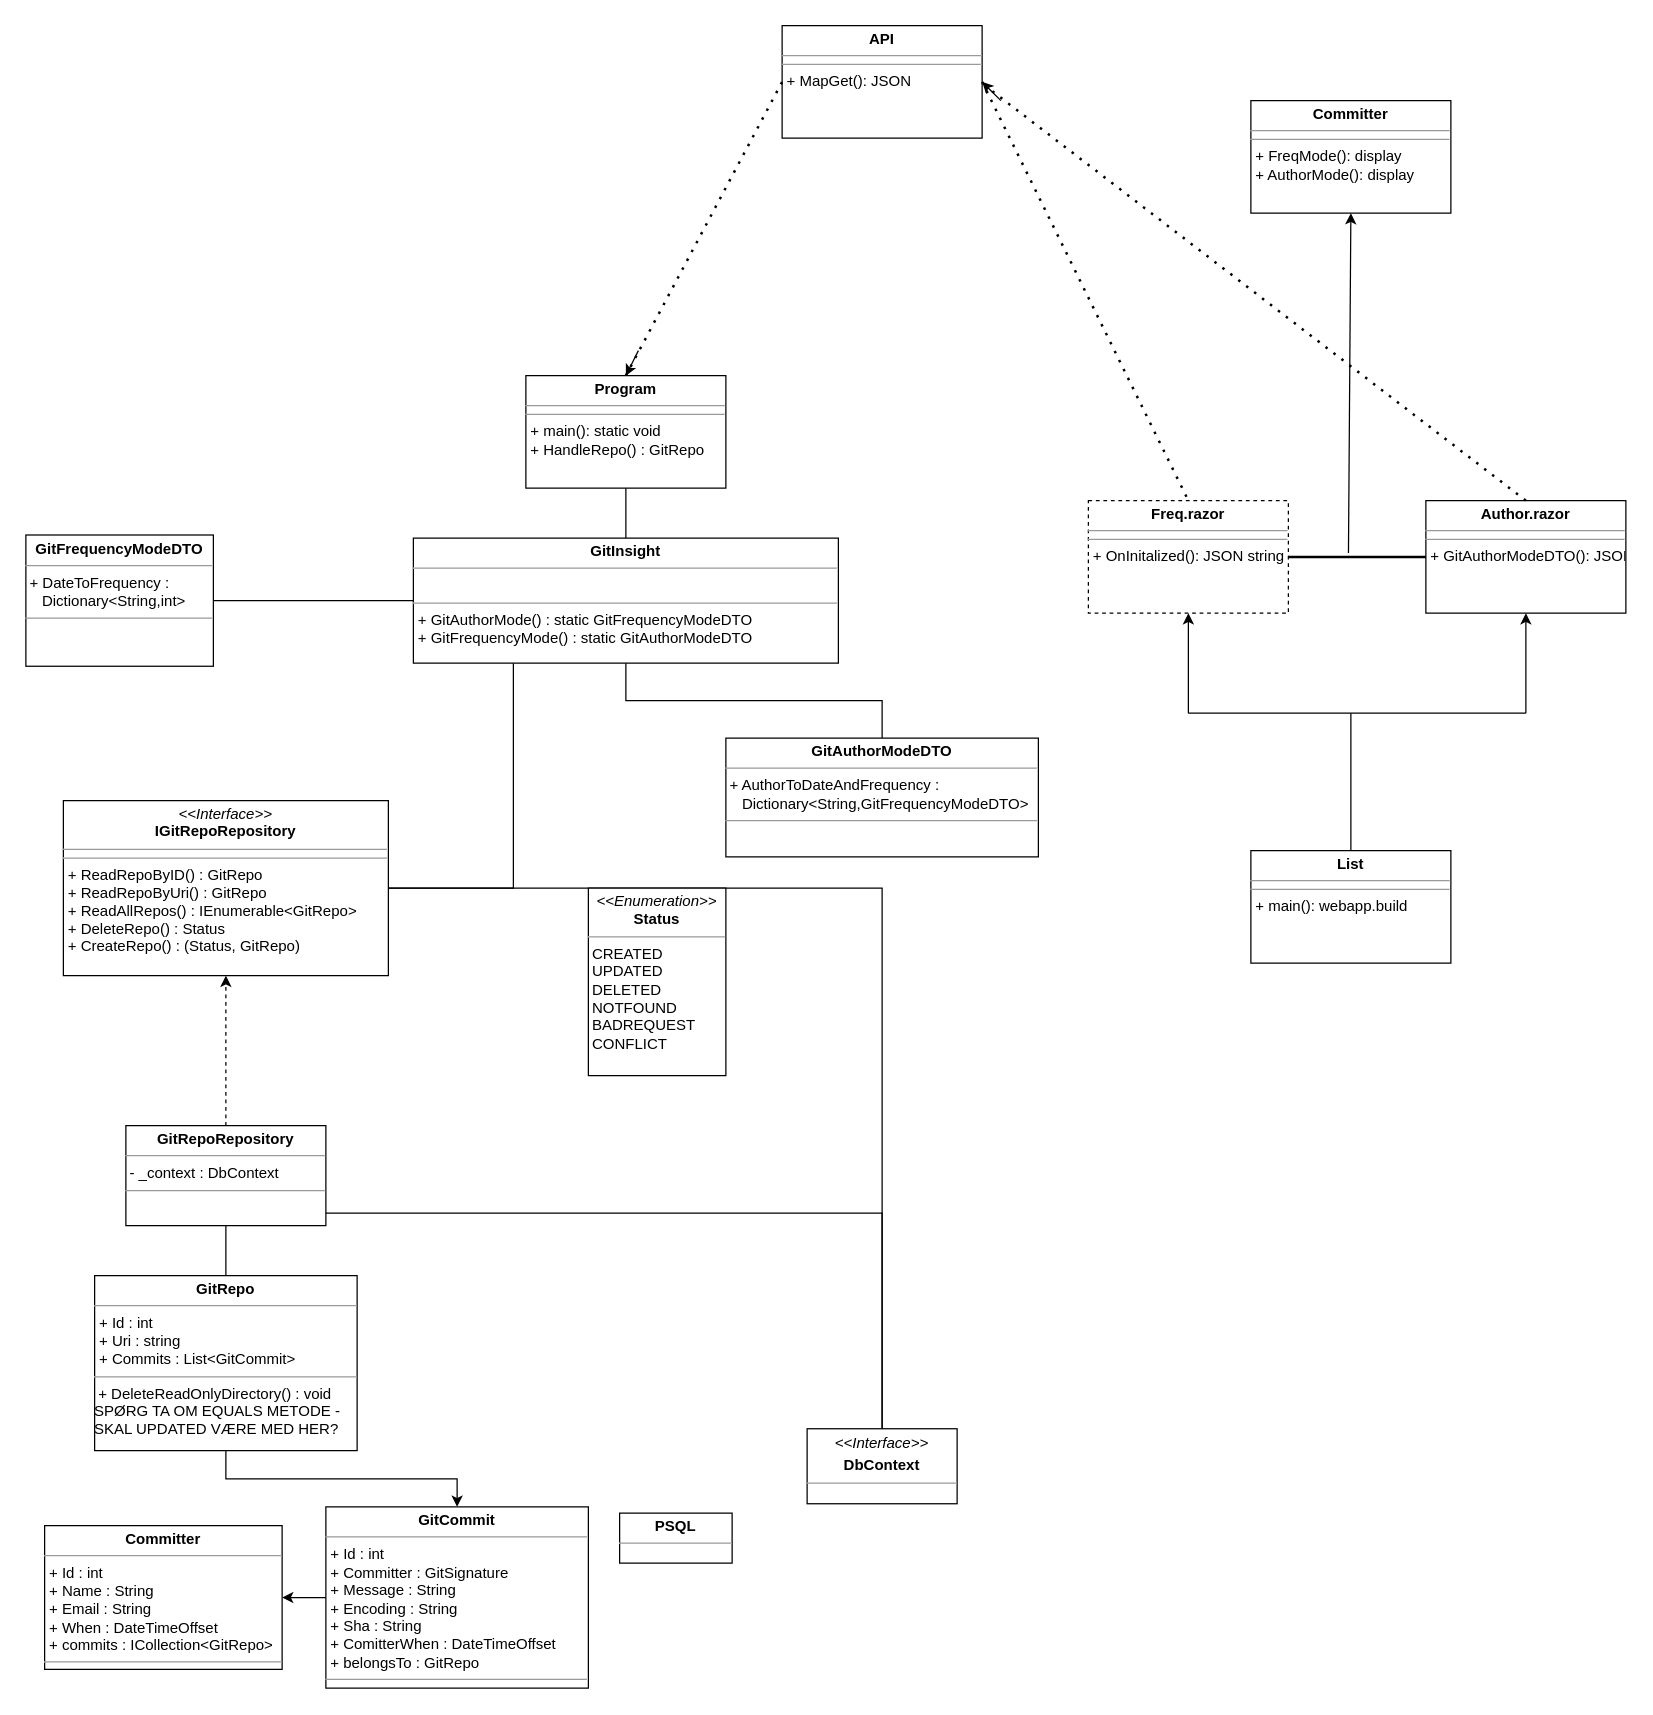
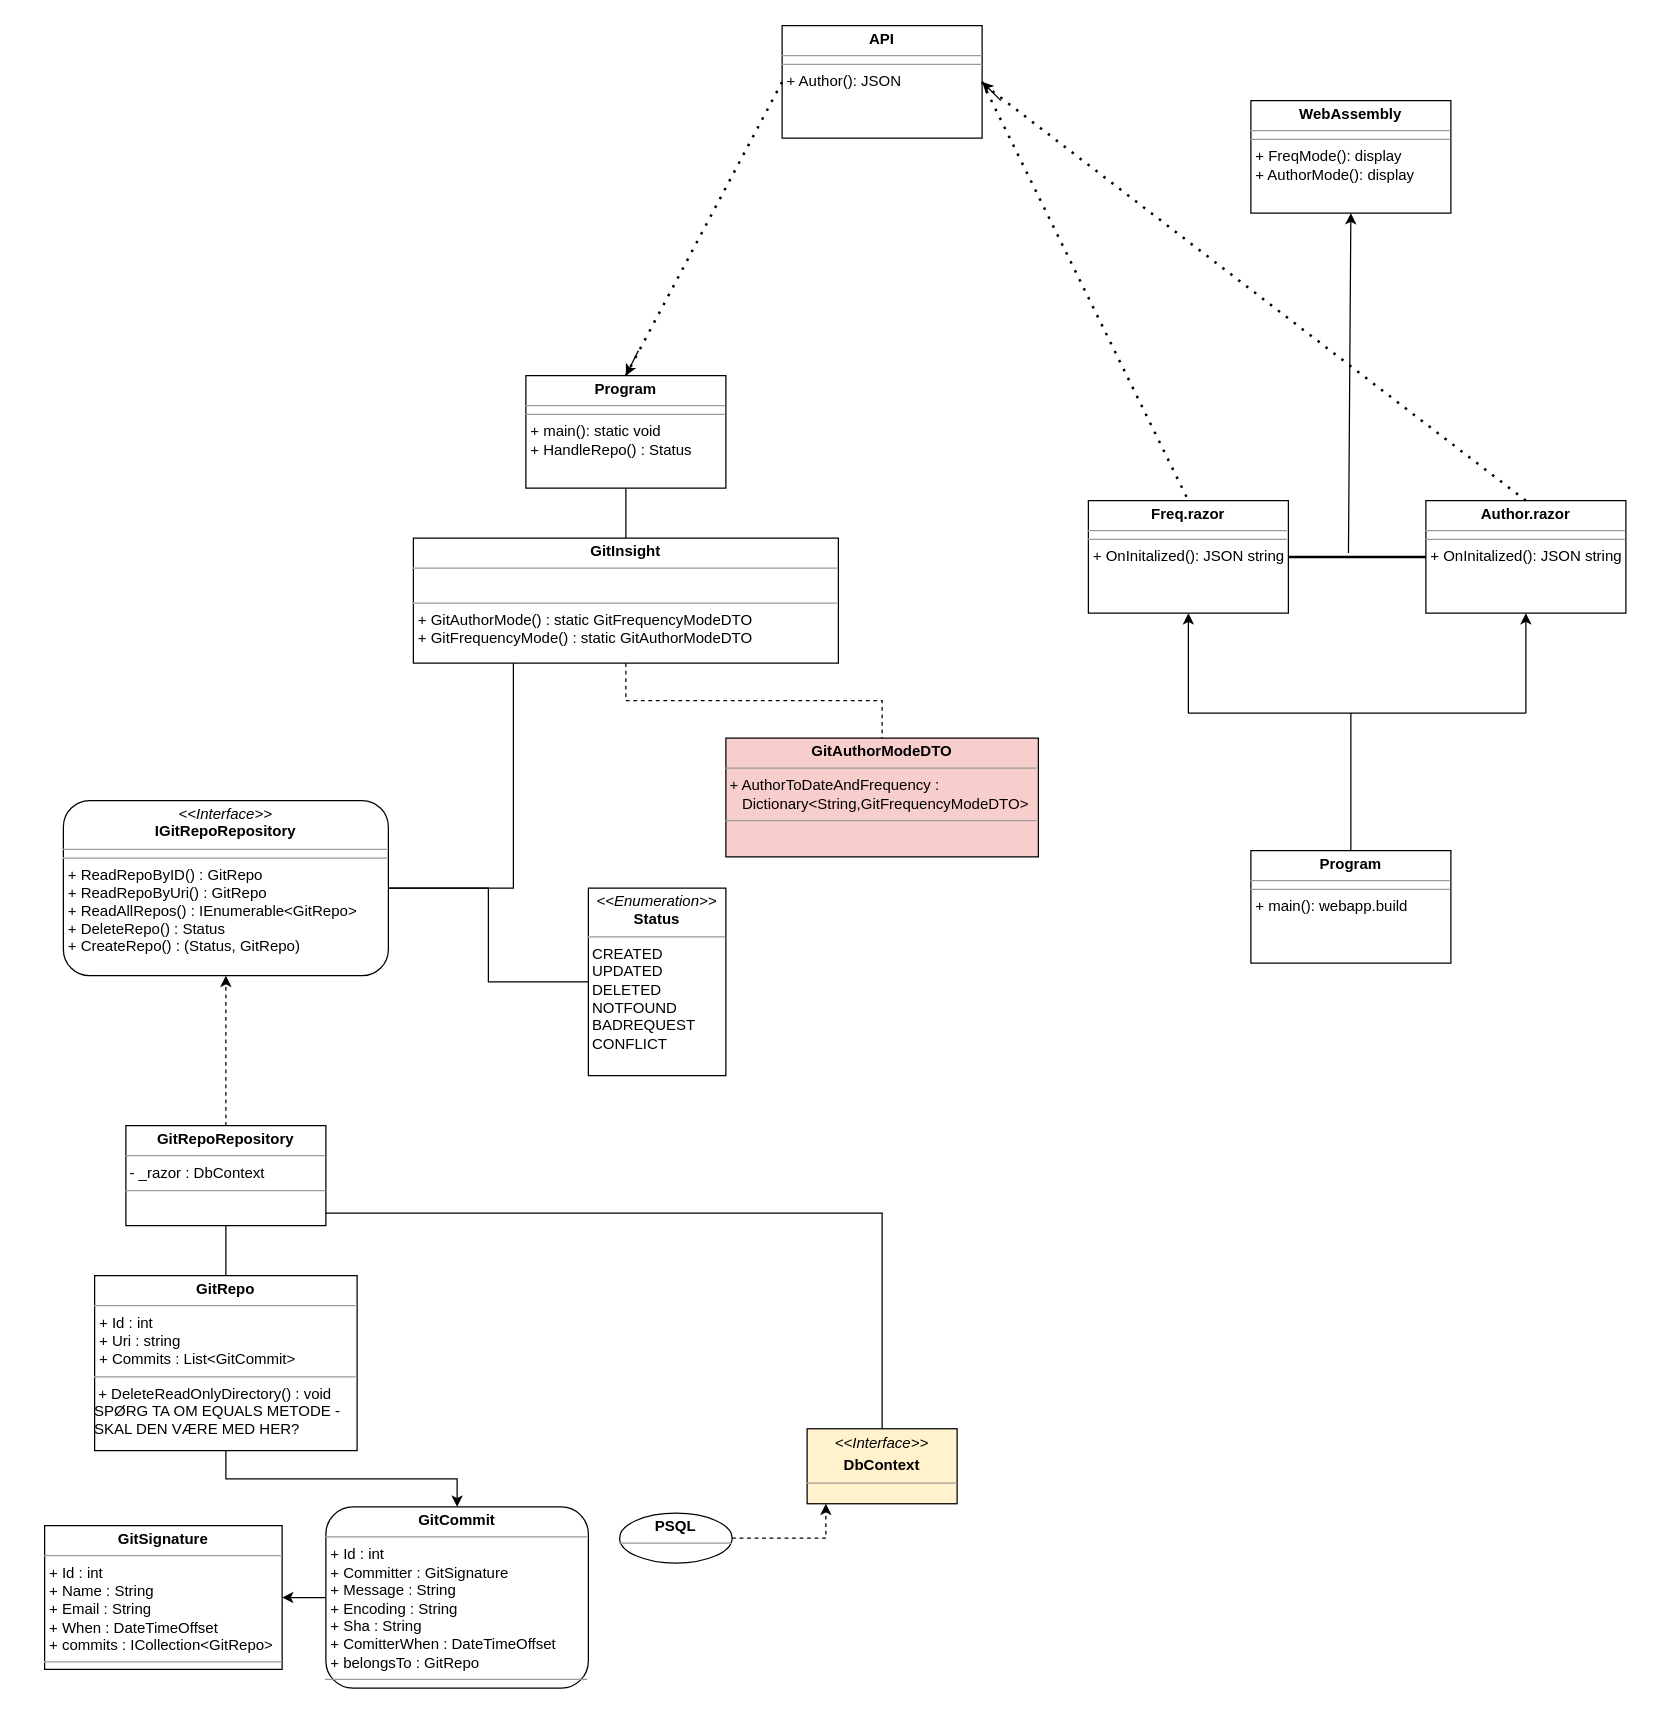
node "API + MapGet(): JSON": label "API + MapGet(): JSON" -> "API + Author(): JSON"
node "Committer + FreqMode(): display + AuthorMode(): display": label "Committer + FreqMode(): display + AuthorMode(): display" -> "WebAssembly + FreqMode(): display + AuthorMode(): display"
node "Program + main(): static void + HandleRepo() : GitRepo": label "Program + main(): static void + HandleRepo() : GitRepo" -> "Program + main(): static void + HandleRepo() : Status"
node "Author.razor + GitAuthorModeDTO(): JSON string": label "Author.razor + GitAuthorModeDTO(): JSON string" -> "Author.razor + OnInitalized(): JSON string"
node "Freq.razor + OnInitalized(): JSON string": style dashed -> solid
node "GitFrequencyModeDTO + DateToFrequency : Dictionary<String,int>": removed
edge "GitFrequencyModeDTO + DateToFrequency : Dictionary<String,int>" -- "GitInsight + GitAuthorMode() : static GitFrequencyModeDTO + GitFrequencyMode() : static GitAuthorModeDTO": removed
edge "GitInsight + GitAuthorMode() : static GitFrequencyModeDTO + GitFrequencyMode() : static GitAuthorModeDTO" -- "GitAuthorModeDTO + AuthorToDateAndFrequency : Dictionary<String,GitFrequencyModeDTO>": style solid -> dashed
node "GitAuthorModeDTO + AuthorToDateAndFrequency : Dictionary<String,GitFrequencyModeDTO>": fillcolor #ffffff -> #f8cecc
node "List + main(): webapp.build": label "List + main(): webapp.build" -> "Program + main(): webapp.build"
node "<<Interface>> IGitRepoRepository + ReadRepoByID() : GitRepo + ReadRepoByUri() : GitRepo + ReadAllRepos() : IEnumerable<GitRepo> + DeleteRepo() : Status + CreateRepo() : (Status, GitRepo)": shape rectangle -> rounded rectangle
edge "<<Interface>> IGitRepoRepository + ReadRepoByID() : GitRepo + ReadRepoByUri() : GitRepo + ReadAllRepos() : IEnumerable<GitRepo> + DeleteRepo() : Status + CreateRepo() : (Status, GitRepo)" -- "<<Interface>> DbContext": now "<<Interface>> IGitRepoRepository + ReadRepoByID() : GitRepo + ReadRepoByUri() : GitRepo + ReadAllRepos() : IEnumerable<GitRepo> + DeleteRepo() : Status + CreateRepo() : (Status, GitRepo)" -- "<<Enumeration>> Status CREATED UPDATED DELETED NOTFOUND BADREQUEST CONFLICT"
node "GitRepoRepository - _context : DbContext": label "GitRepoRepository - _context : DbContext" -> "GitRepoRepository - _razor : DbContext"
node "GitRepo + Id : int + Uri : string + Commits : List<GitCommit> + DeleteReadOnlyDirectory() : void SPØRG TA OM EQUALS METODE - SKAL UPDATED VÆRE MED HER?": label "GitRepo + Id : int + Uri : string + Commits : List<GitCommit> + DeleteReadOnlyDirectory() : void SPØRG TA OM EQUALS METODE - SKAL UPDATED VÆRE MED HER?" -> "GitRepo + Id : int + Uri : string + Commits : List<GitCommit> + DeleteReadOnlyDirectory() : void SPØRG TA OM EQUALS METODE - SKAL DEN VÆRE MED HER?"
node "<<Interface>> DbContext": fillcolor #ffffff -> #fff2cc
node "PSQL": shape rectangle -> ellipse
edge "PSQL" -> "<<Interface>> DbContext": added
node "Committer + Id : int + Name : String + Email : String + When : DateTimeOffset + commits : ICollection<GitRepo>": label "Committer + Id : int + Name : String + Email : String + When : DateTimeOffset + commits : ICollection<GitRepo>" -> "GitSignature + Id : int + Name : String + Email : String + When : DateTimeOffset + commits : ICollection<GitRepo>"
node "GitCommit + Id : int + Committer : GitSignature + Message : String + Encoding : String + Sha : String + ComitterWhen : DateTimeOffset + belongsTo : GitRepo": shape rectangle -> rounded rectangle
